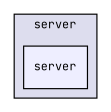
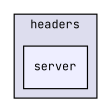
cluster "server": label "server" -> "headers"
